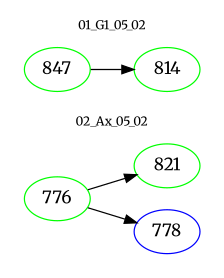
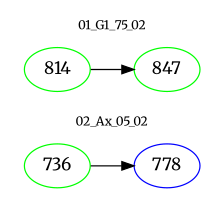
cluster "01_G1_05_02": label "01_G1_05_02" -> "01_G1_75_02"
edge "847" -> "814": reversed
node "821": removed
node "776": label "776" -> "736"
